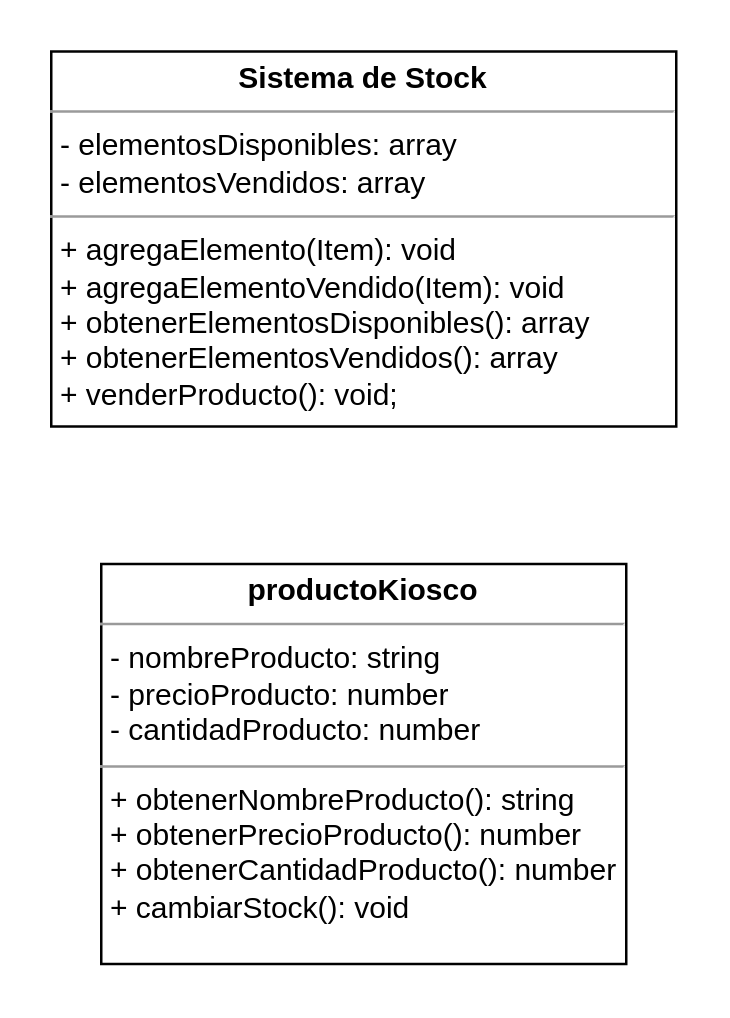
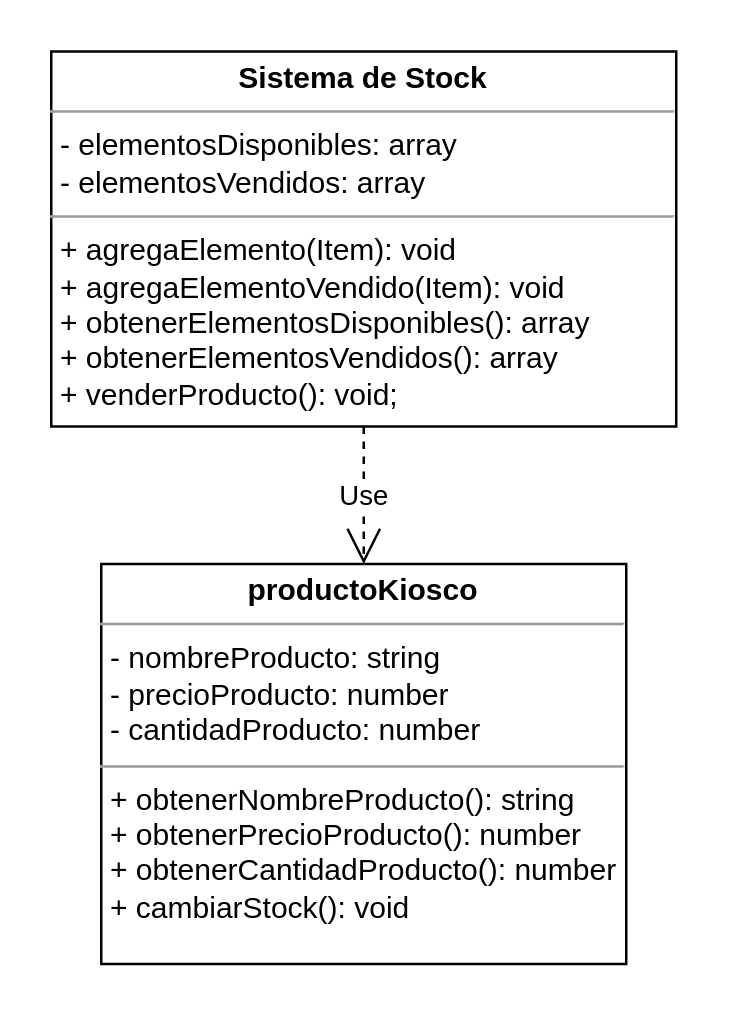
edge "Sistema de Stock - elementosDisponibles: array - elementosVendidos: array + agregaElemento(Item): void + agregaElementoVendido(Item): void + obtenerElementosDisponibles(): array + obtenerElementosVendidos(): array + venderProducto(): void;" -> "productoKiosco - nombreProducto: string - precioProducto: number - cantidadProducto: number + obtenerNombreProducto(): string + obtenerPrecioProducto(): number + obtenerCantidadProducto(): number + cambiarStock(): void": added, label "Use"
